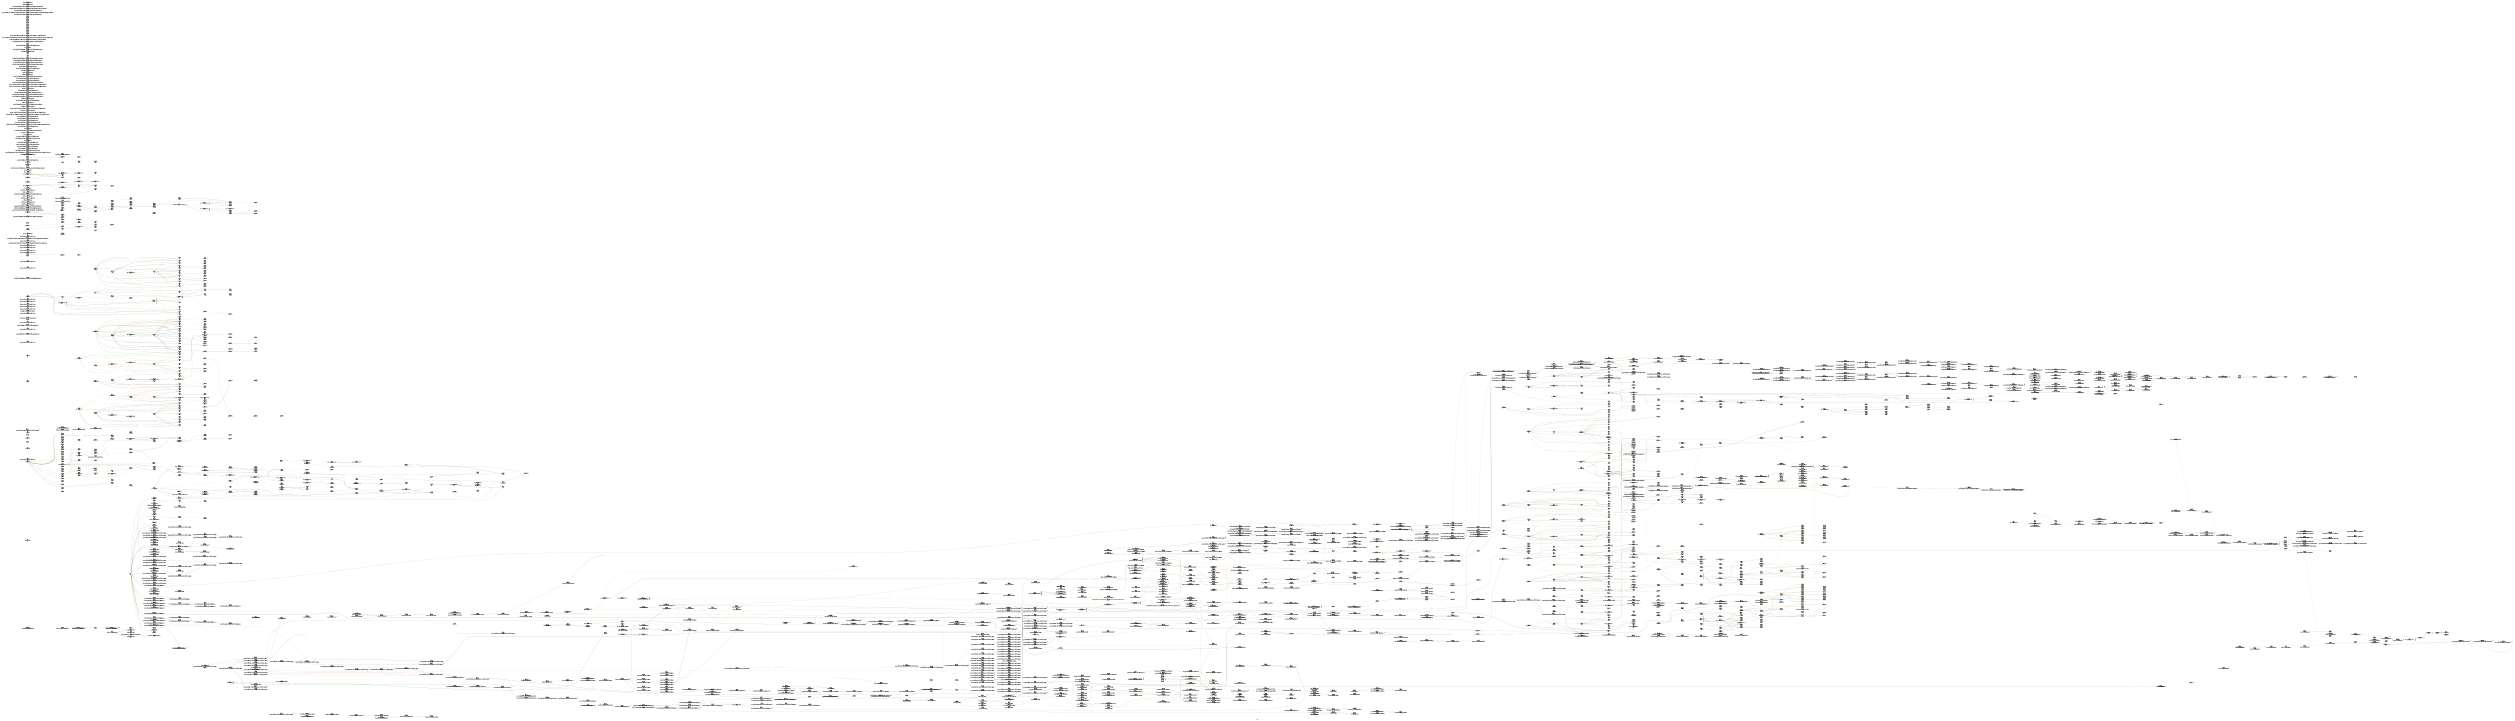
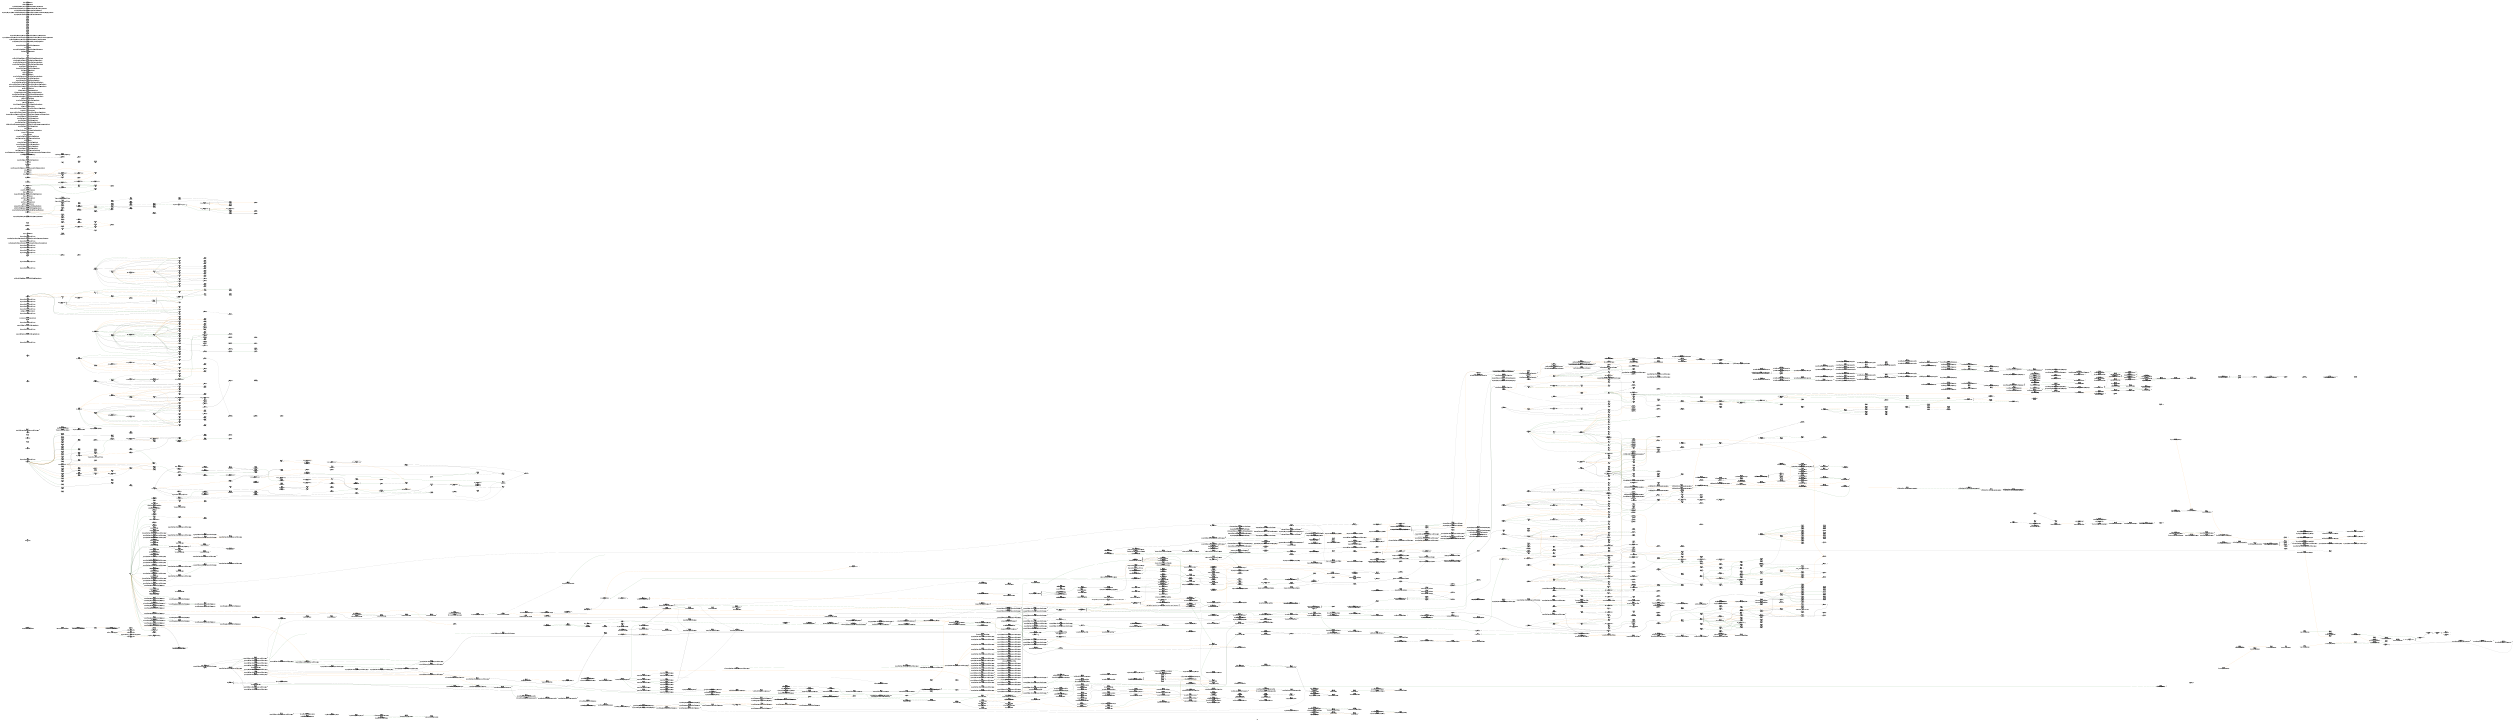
node "NodeID: 1186": removed
